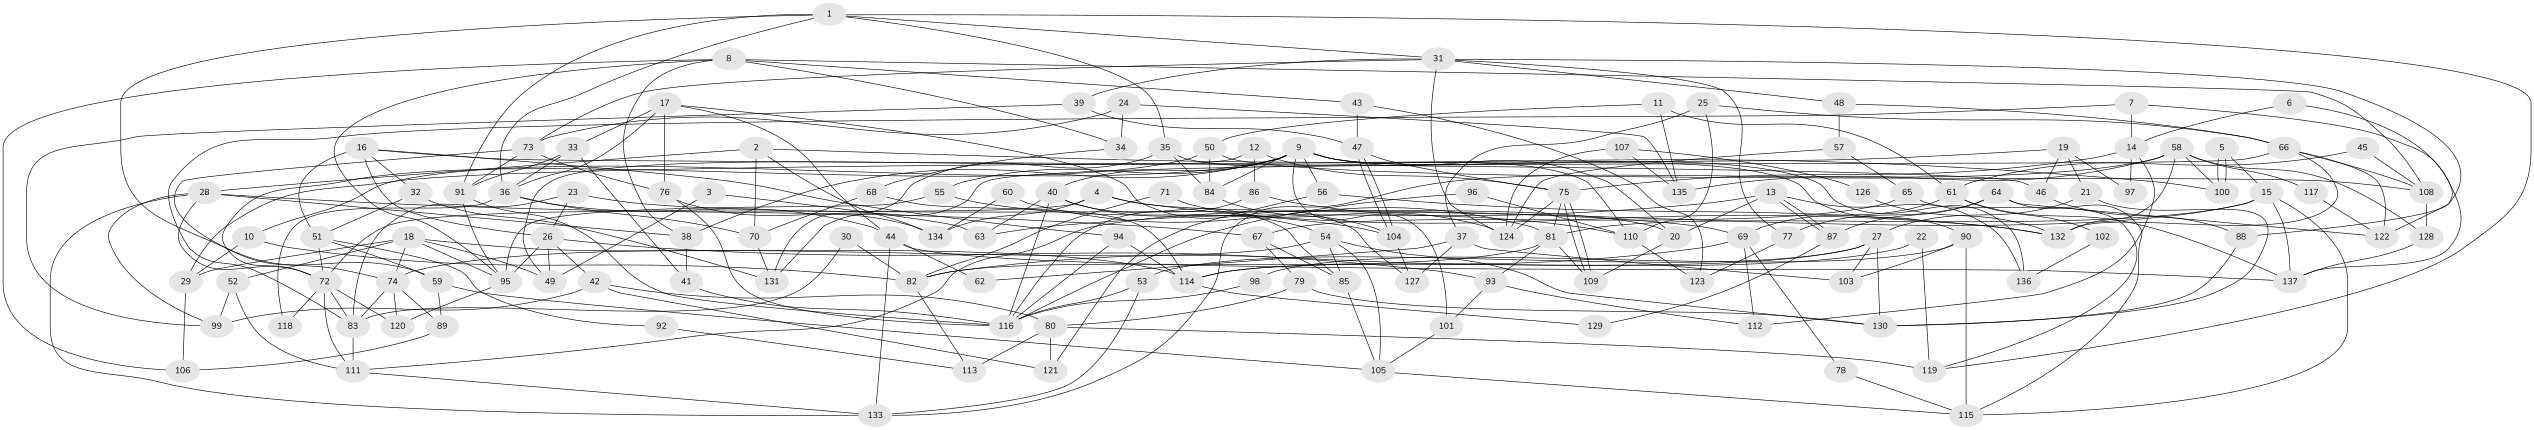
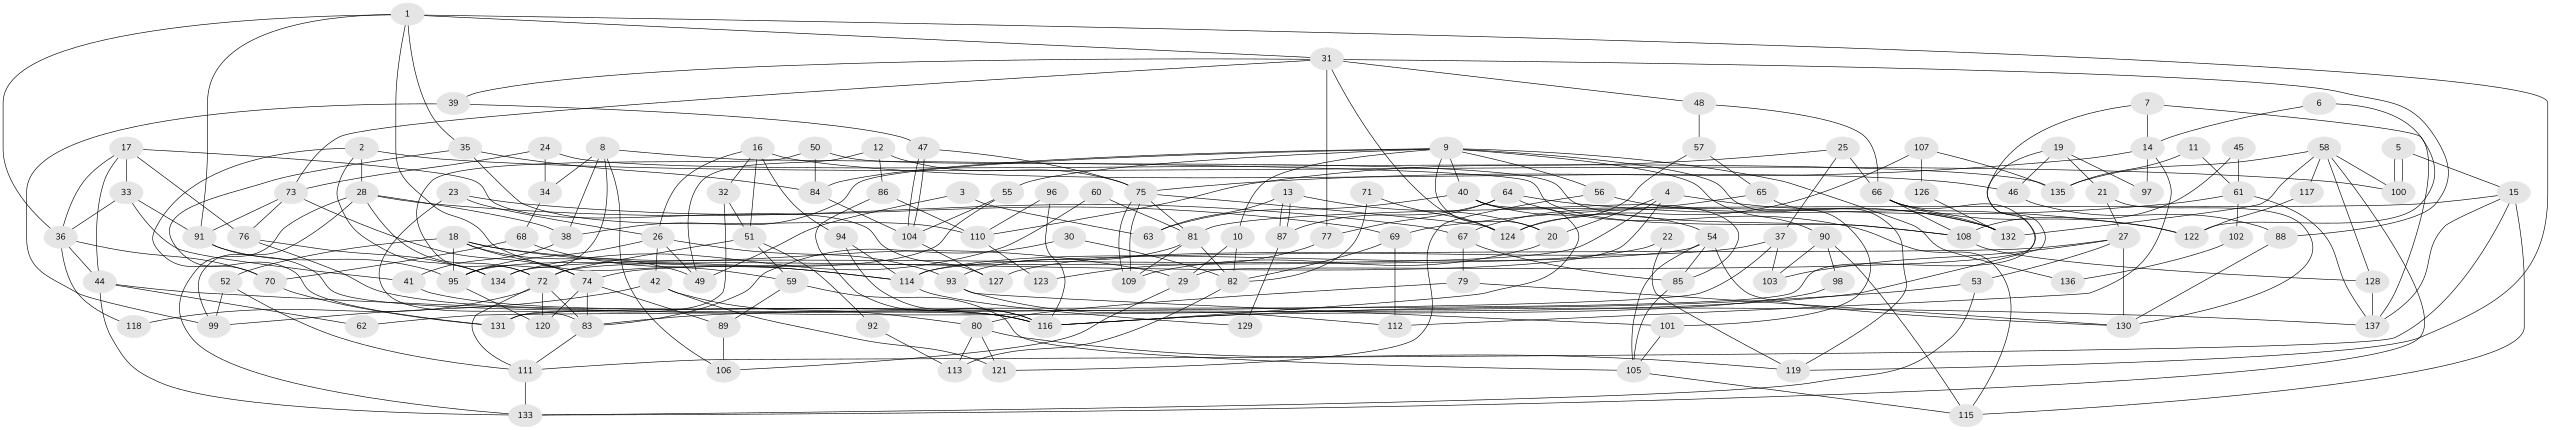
node "43": removed
edge "11" -- "50": removed
edge "13" -- "136": removed
node "78": removed
